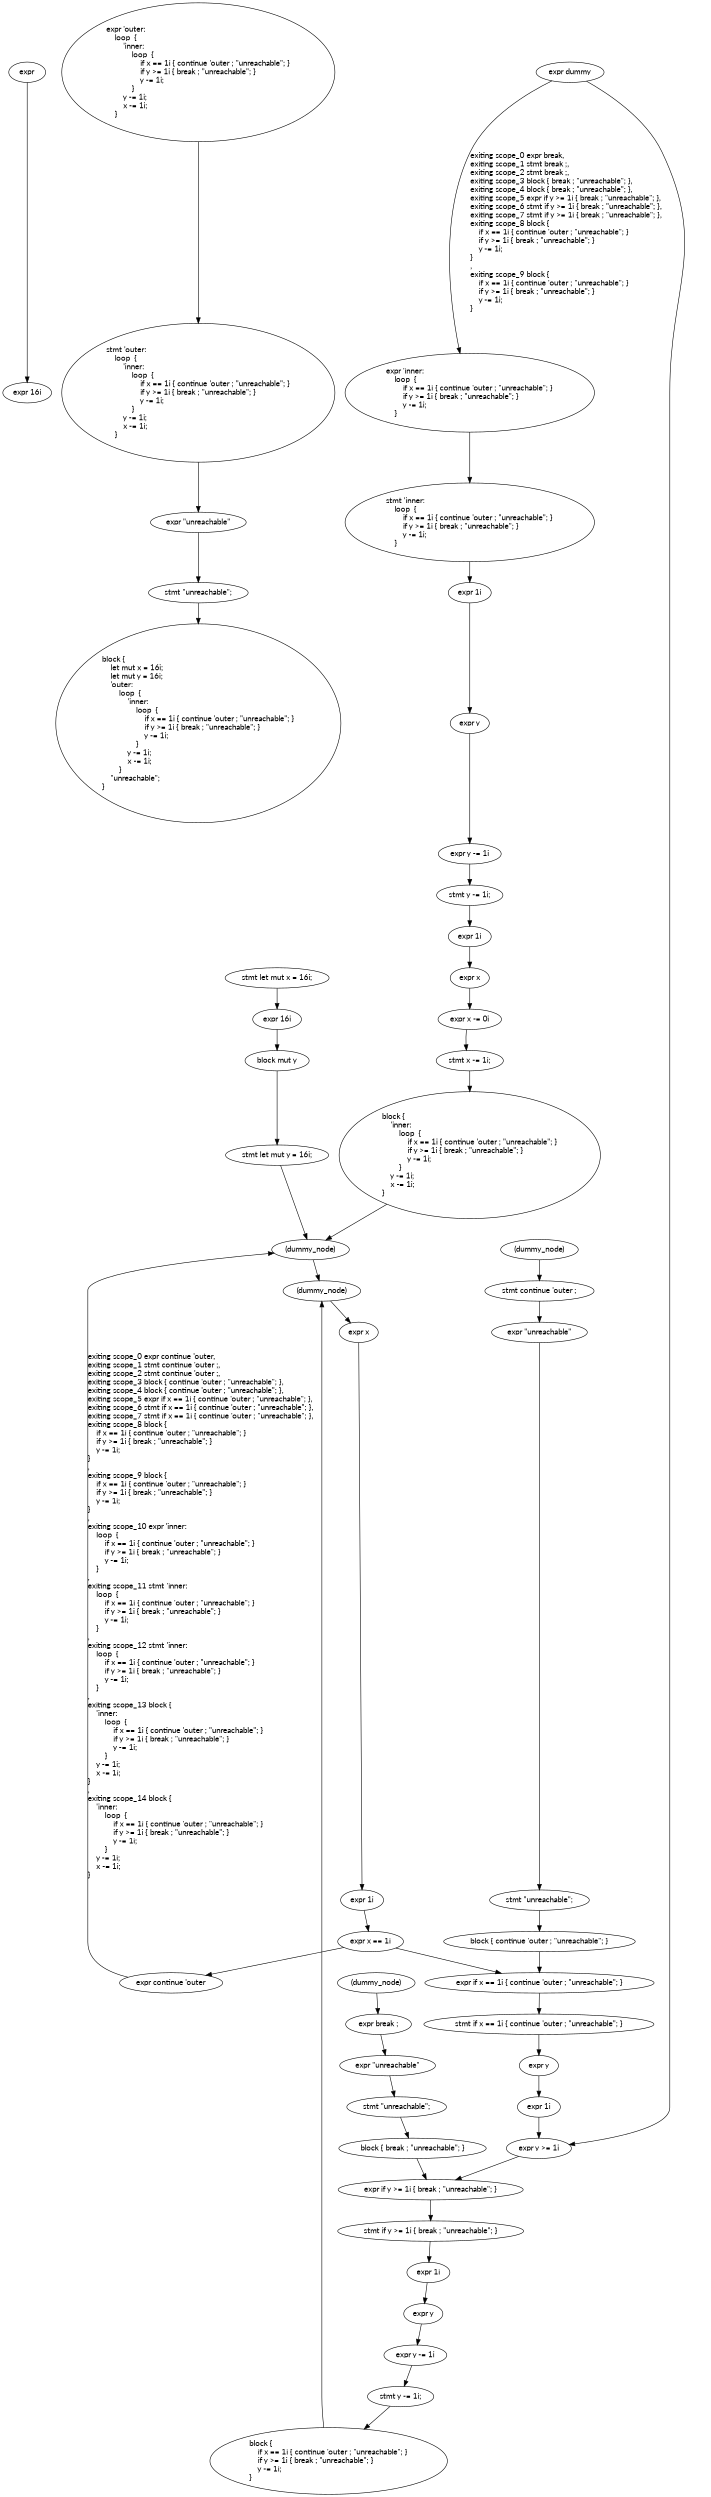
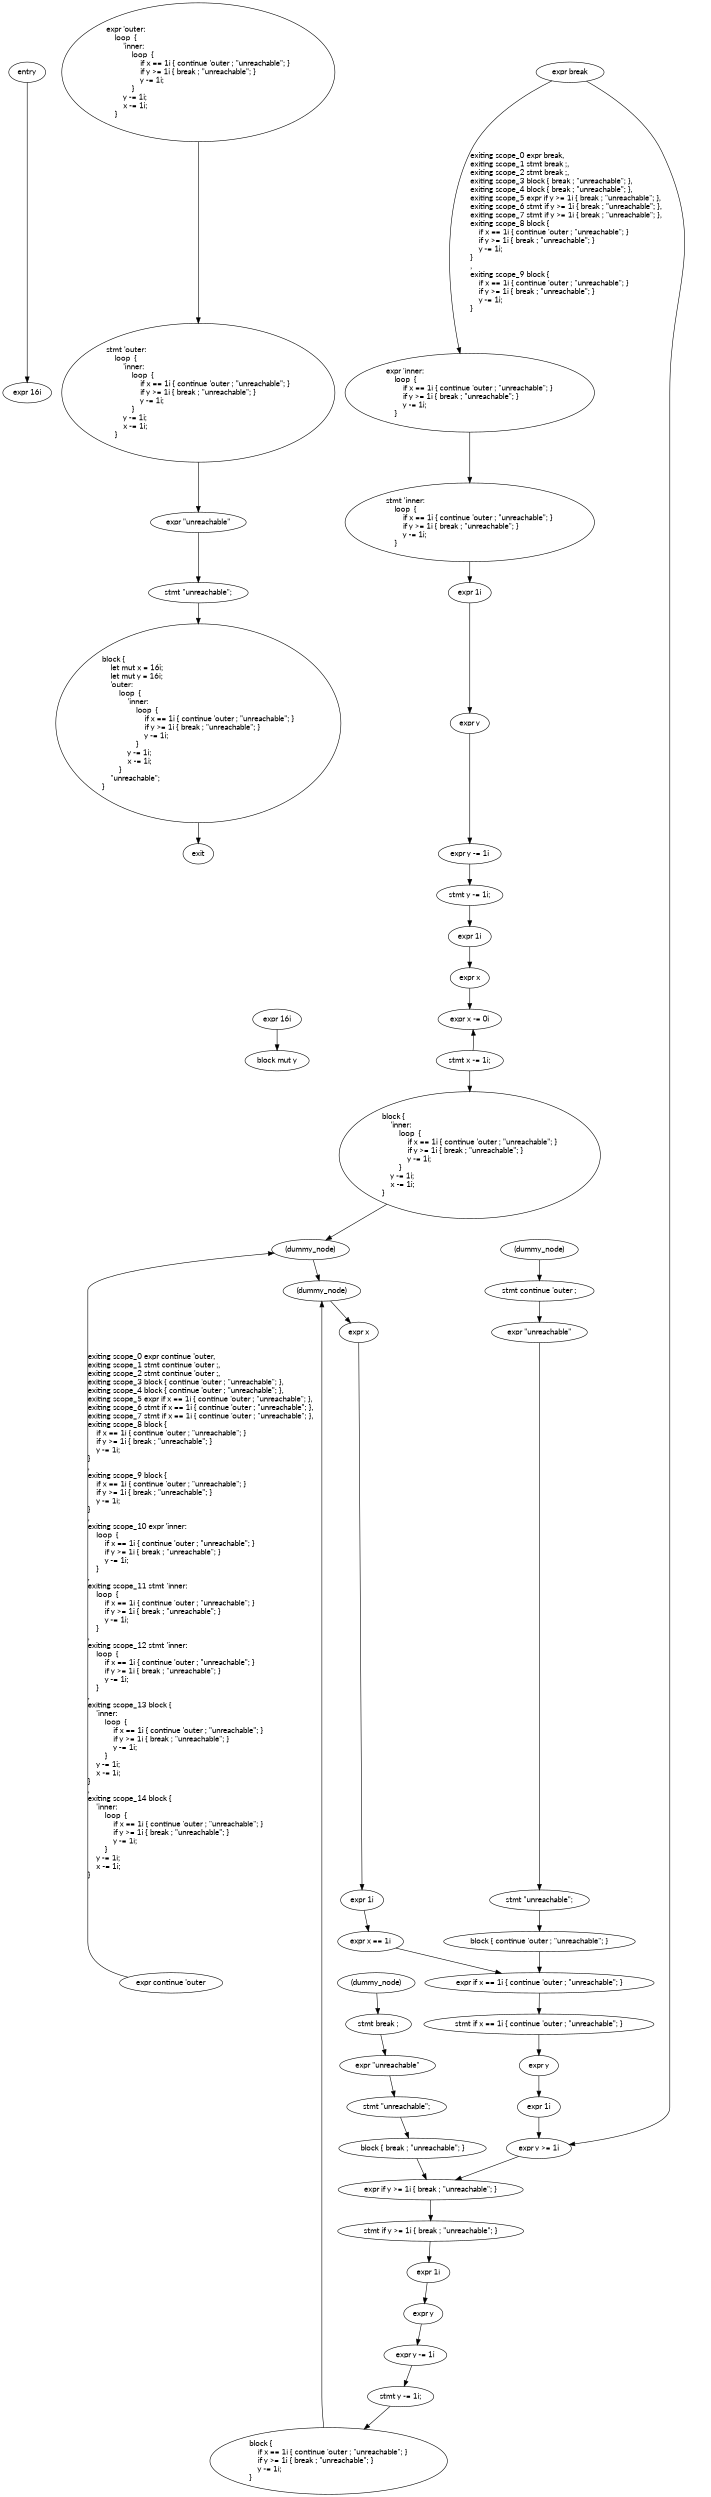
node "expr": label "expr" -> "entry"
node "expr dummy": label "expr dummy" -> "expr break"
node "exit": added
node "stmt let mut x = 16i;": removed
edge "expr x -= 0i" -> "stmt x -= 1i;": reversed
node "stmt let mut y = 16i;": removed
edge "expr x == 1i" -> "expr continue 'outer": removed
node "expr break ;": label "expr break ;" -> "stmt break ;"
